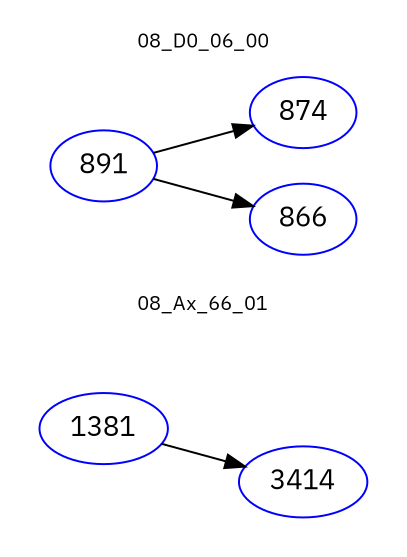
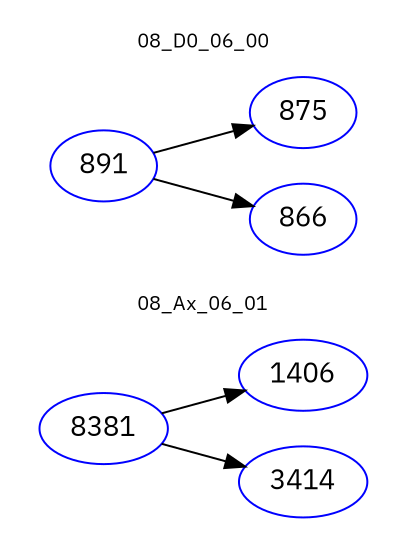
node "874": label "874" -> "875"
cluster "08_Ax_66_01": label "08_Ax_66_01" -> "08_Ax_06_01"
node "1406": added
node "1381": label "1381" -> "8381"
